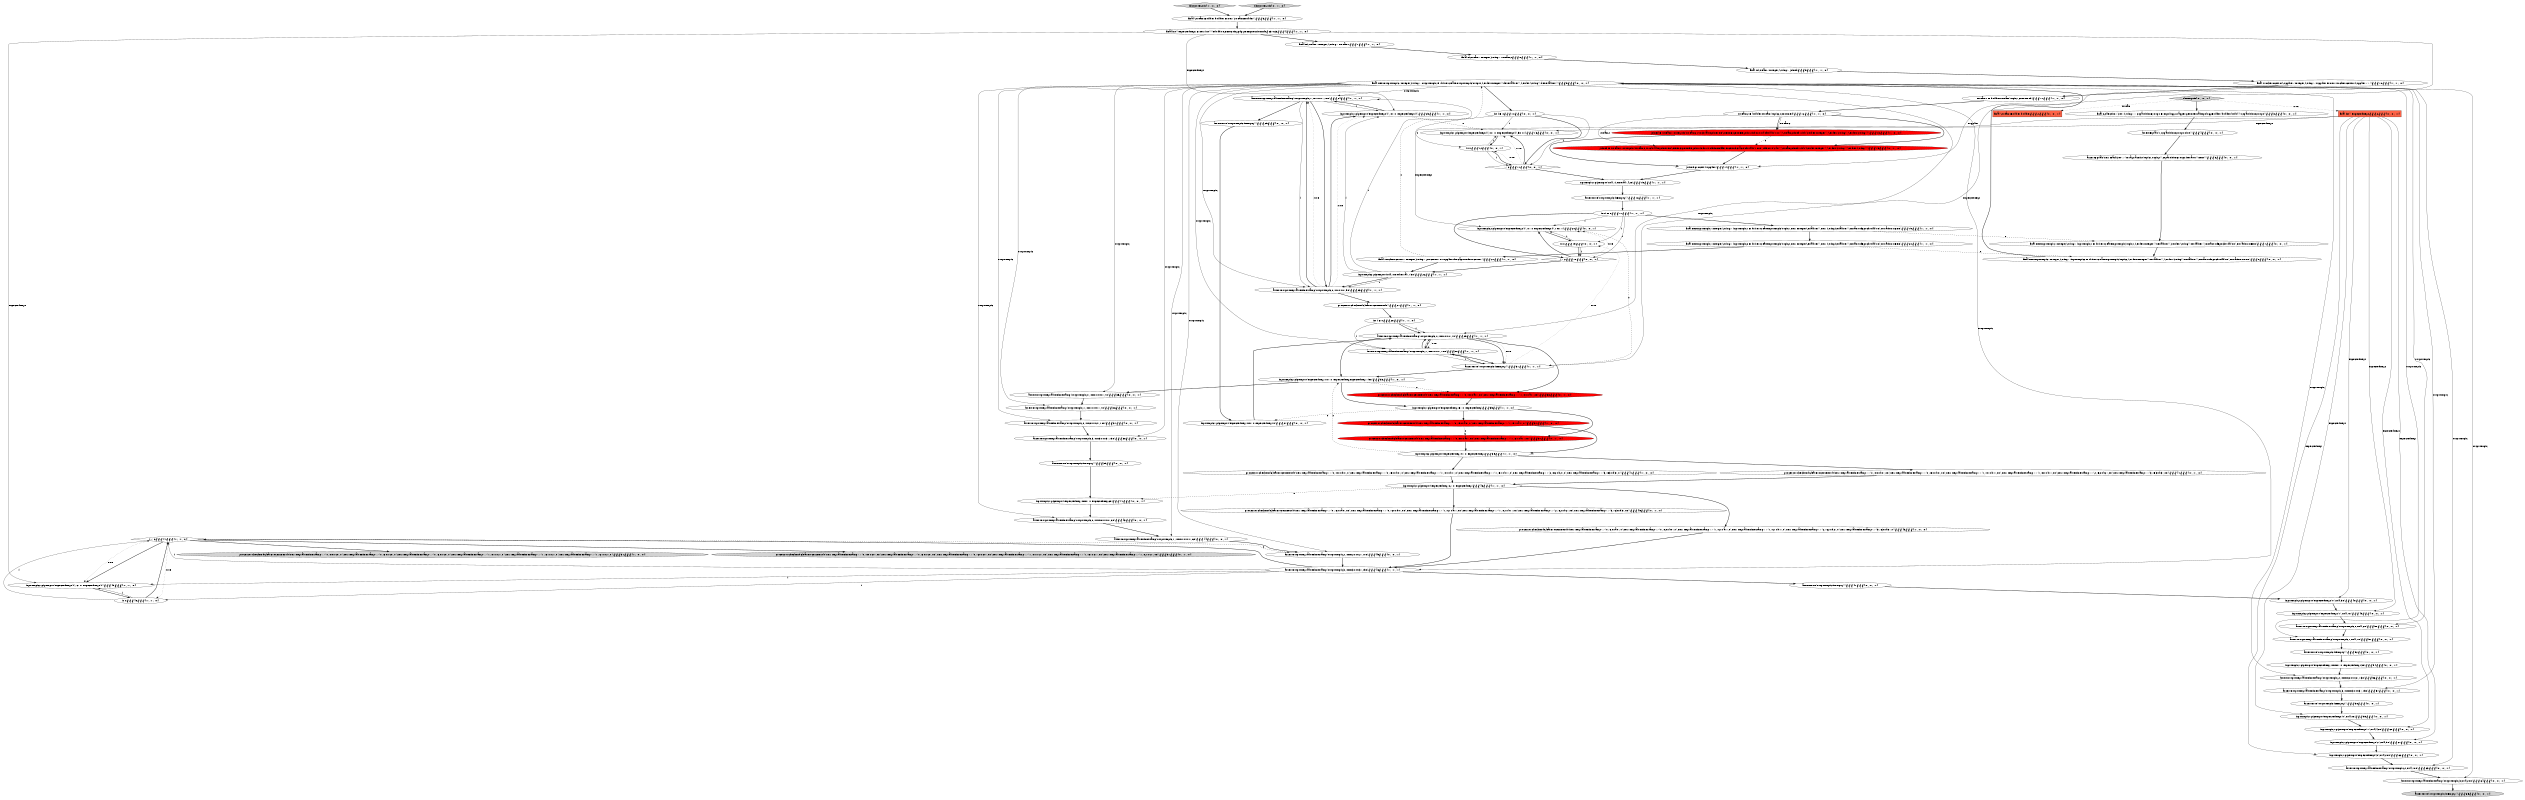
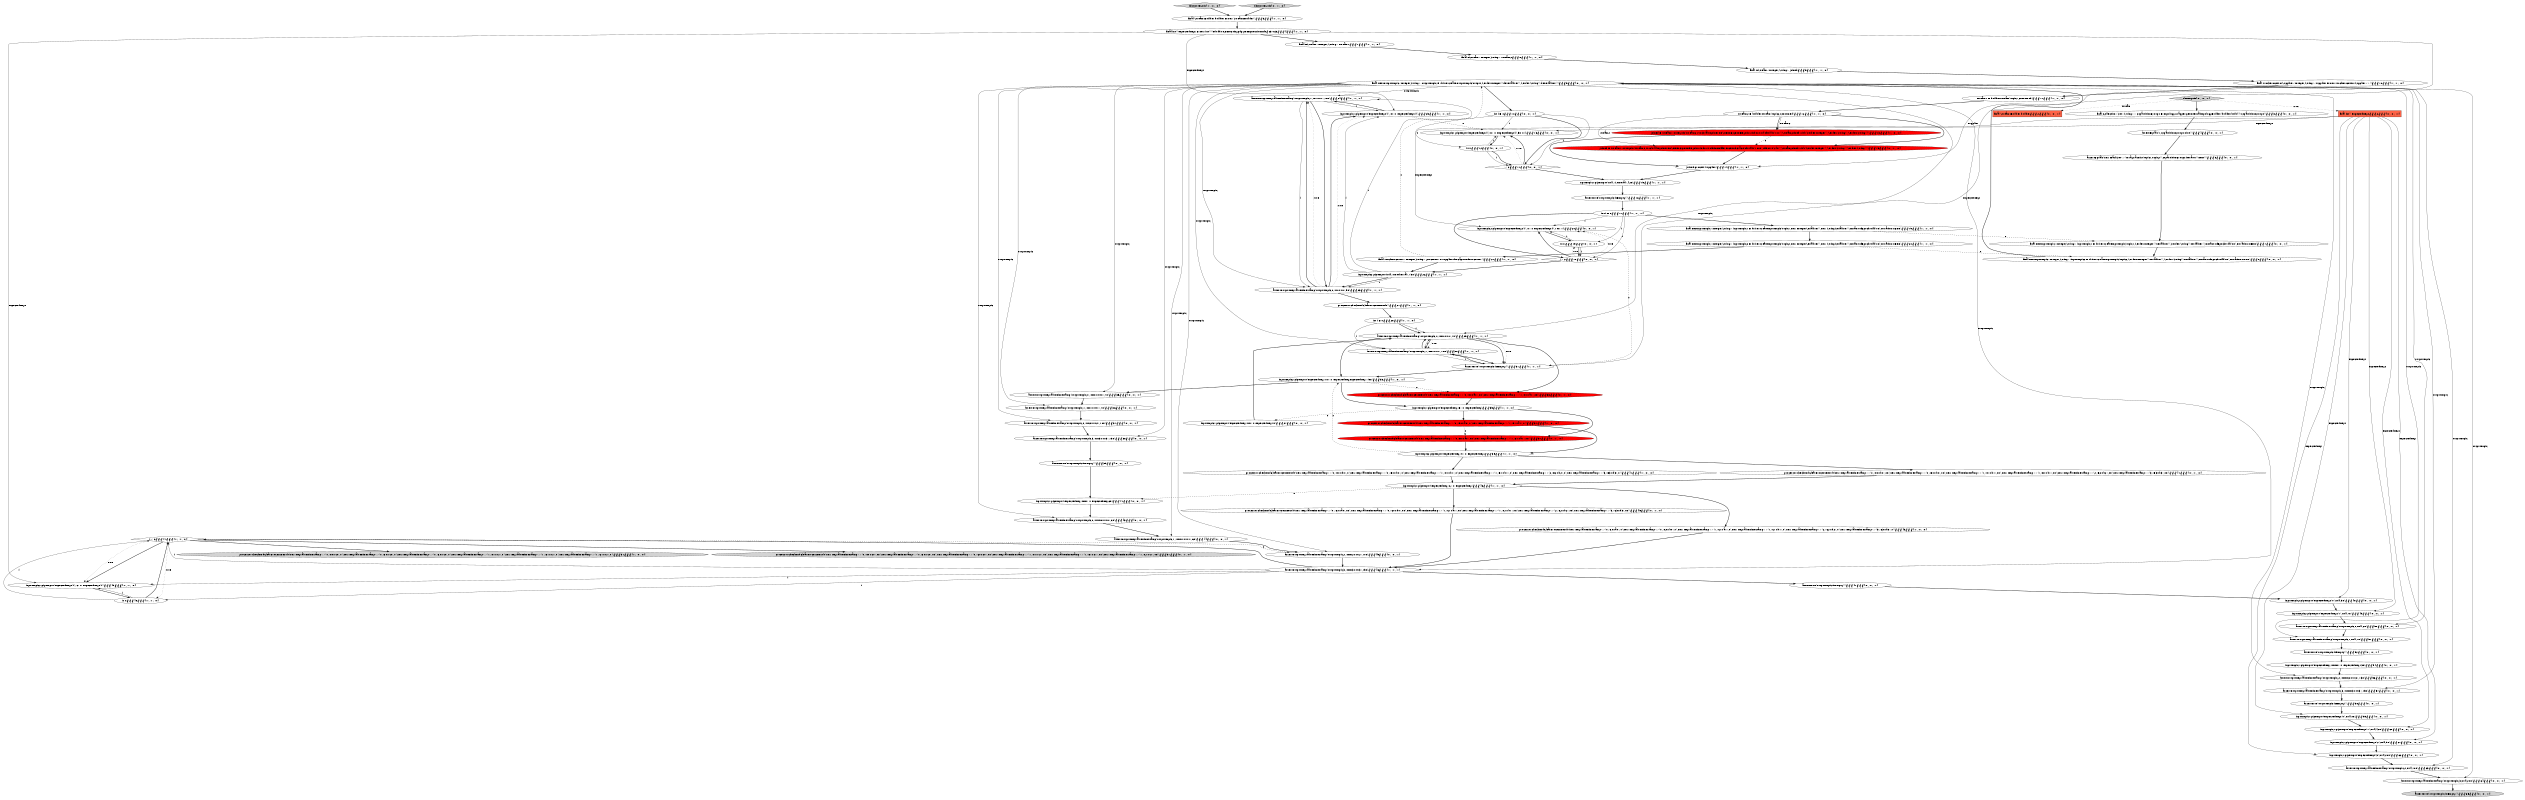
node "assertTrue(outputTopic.isEmpty())@@@25@@@['0', '0', '1']": removed
edge "i < 2@@@11@@@['0', '0', '1']" -> "i++@@@12@@@['0', '0', '1']": removed, label "true"
edge "assertTrue(outputTopic.isEmpty())@@@31@@@['1', '1', '1']" -> "i++@@@19@@@['0', '0', '1']": now "i < 2@@@18@@@['0', '0', '1']" -> "i++@@@19@@@['0', '0', '1']"
